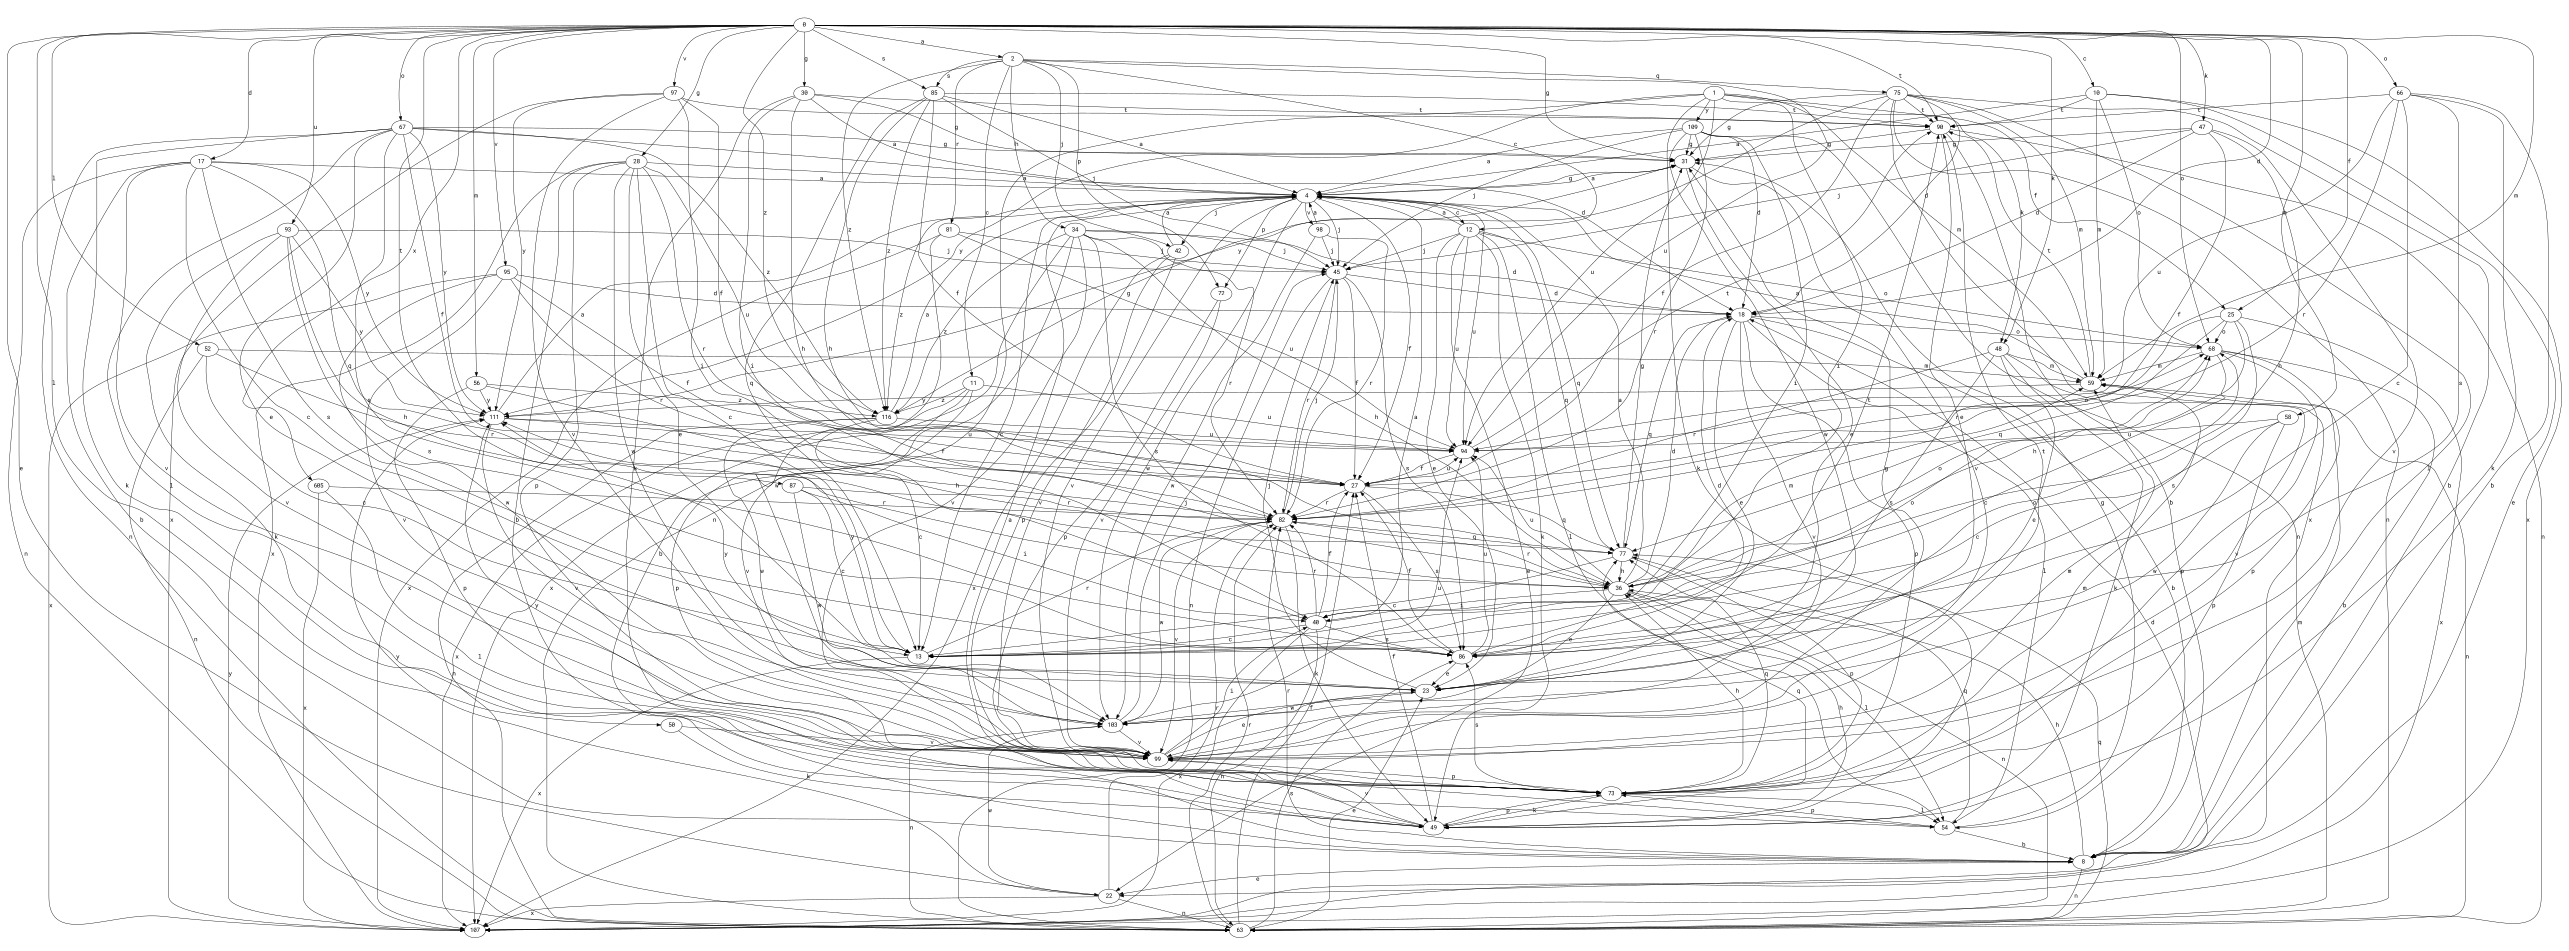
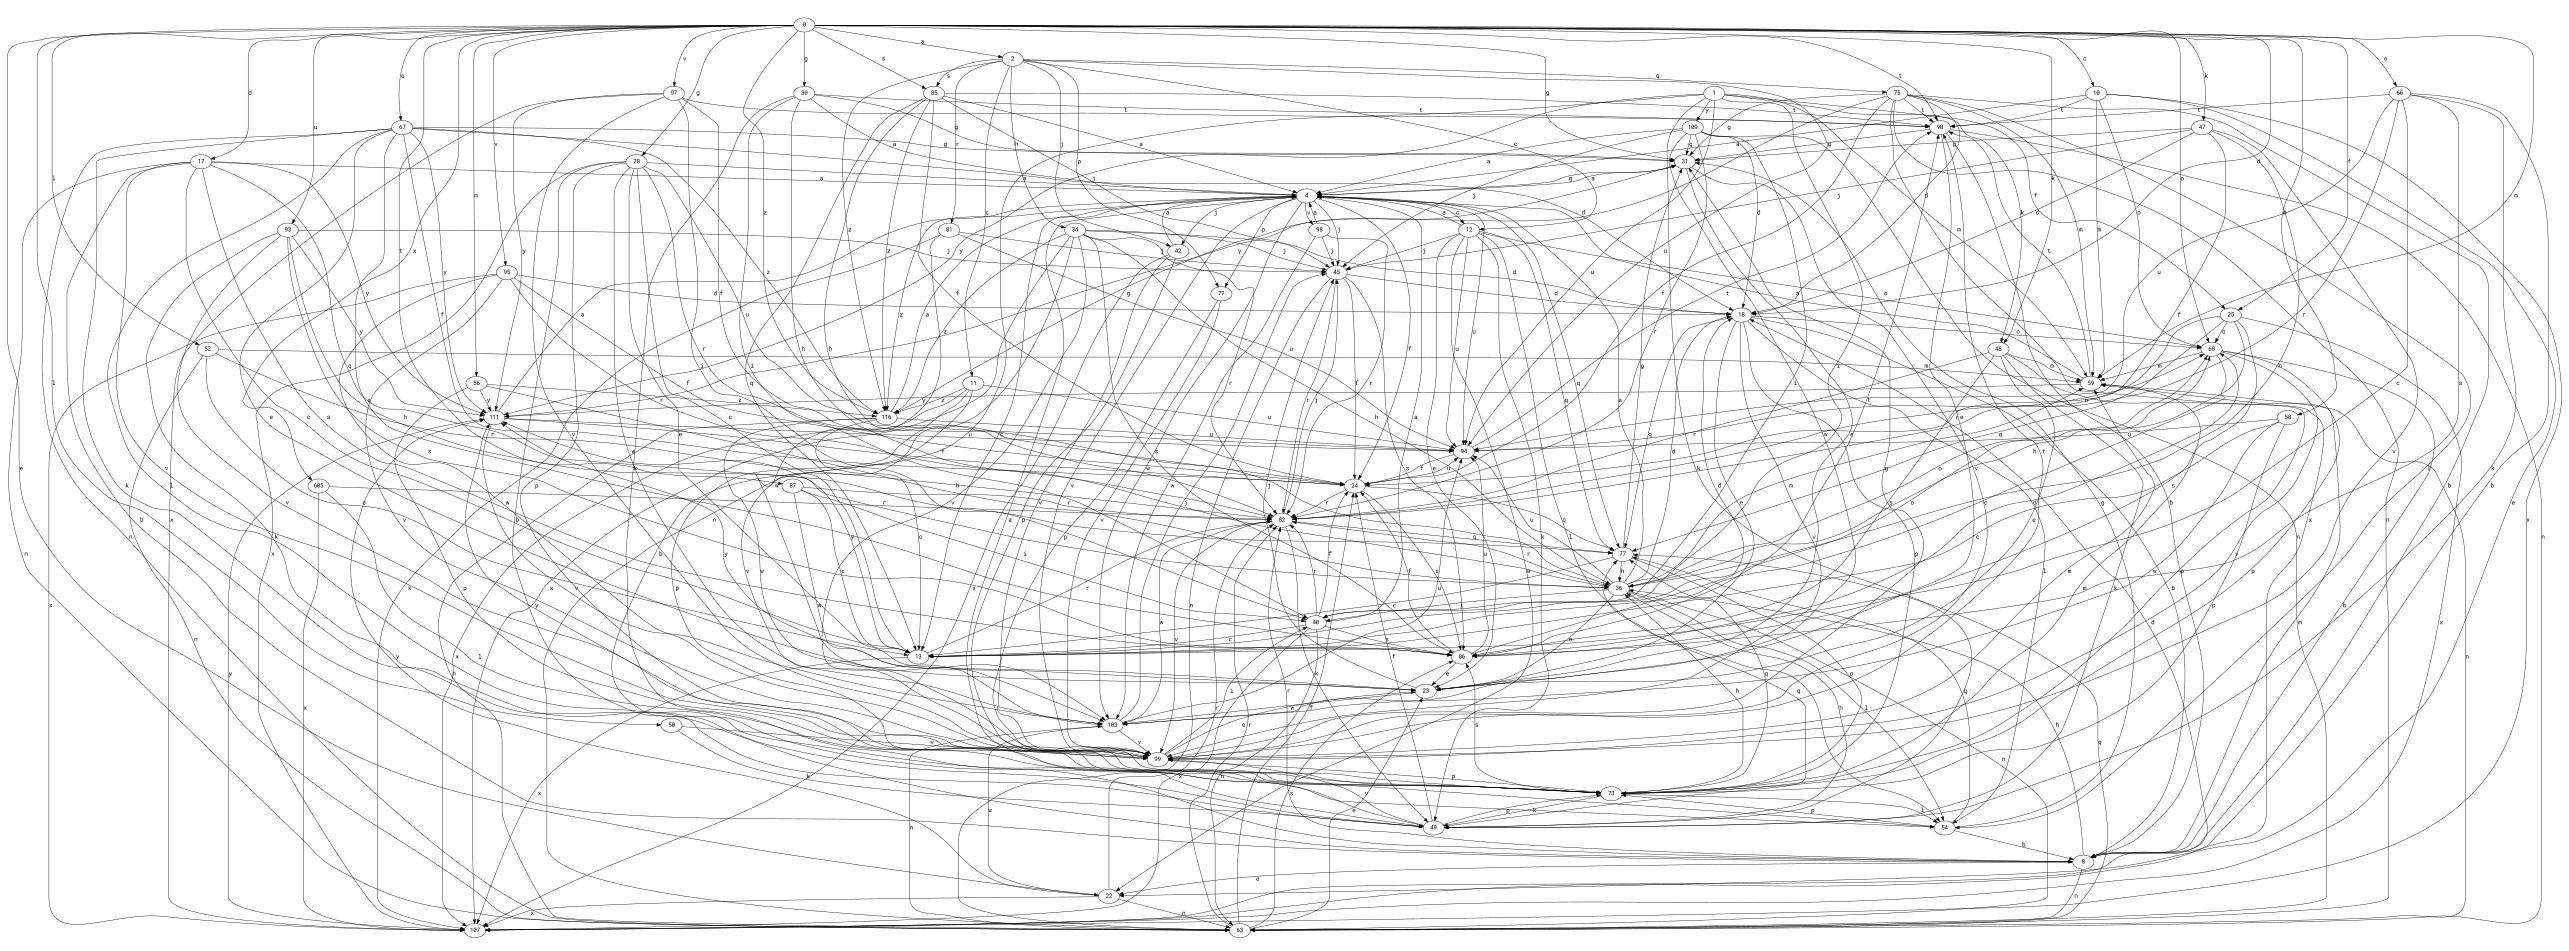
node "27": label "27" -> "24"
